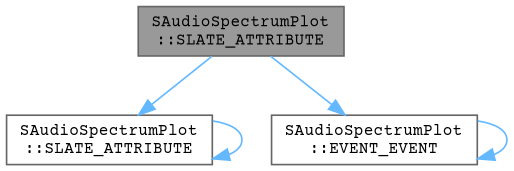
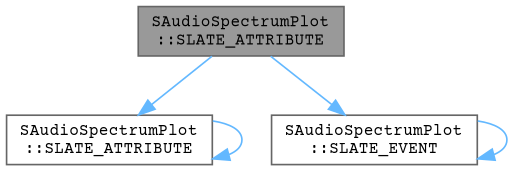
node "SAudioSpectrumPlot ::EVENT_EVENT": label "SAudioSpectrumPlot ::EVENT_EVENT" -> "SAudioSpectrumPlot ::SLATE_EVENT"
